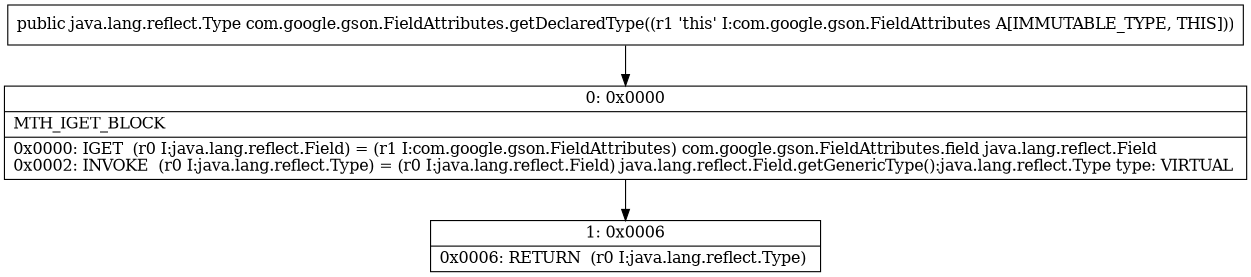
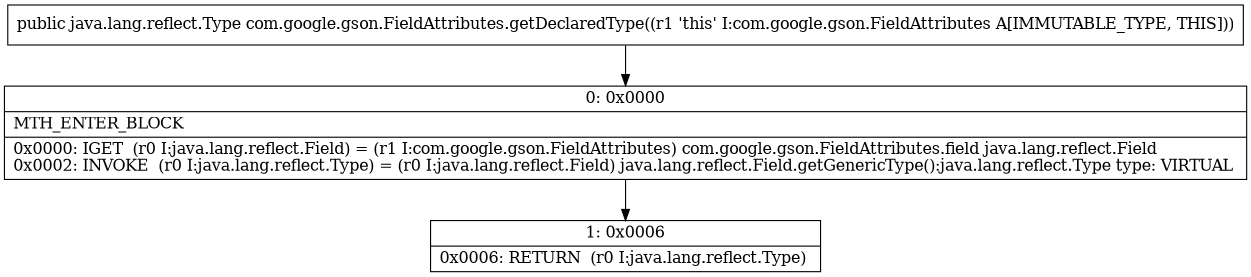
node "0: 0x0000": text "MTH_IGET_BLOCK" -> "MTH_ENTER_BLOCK"
